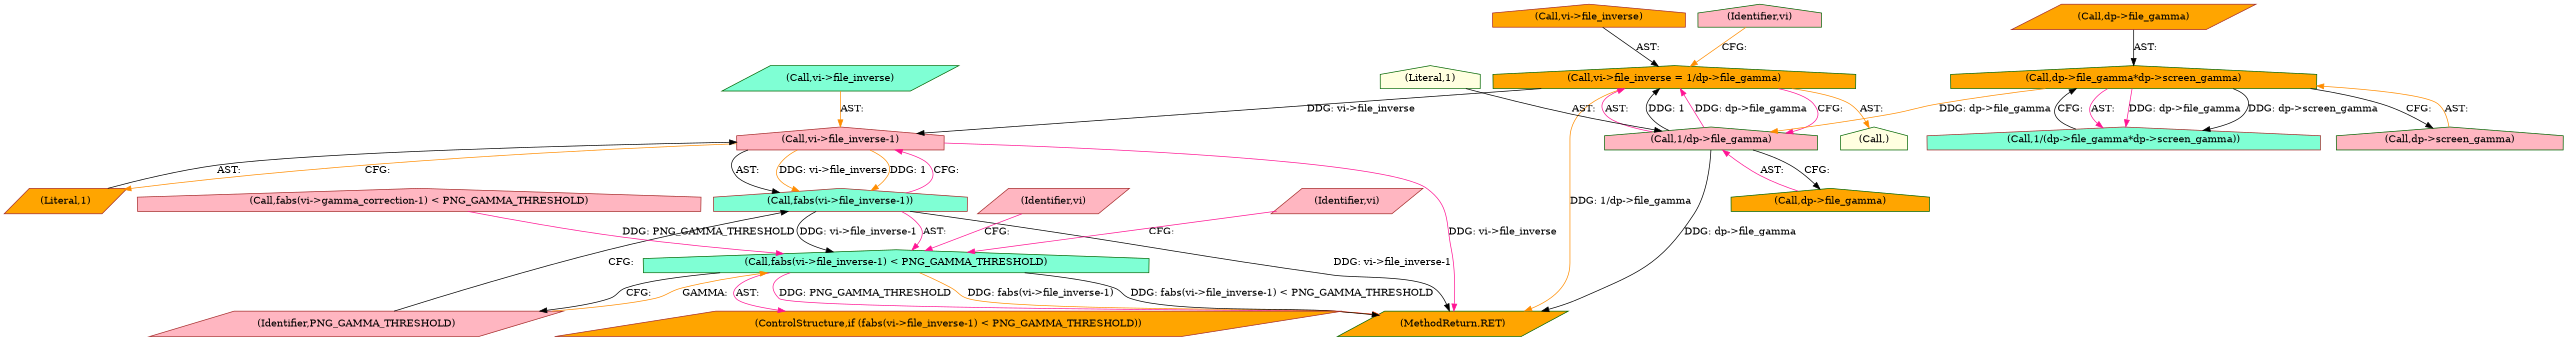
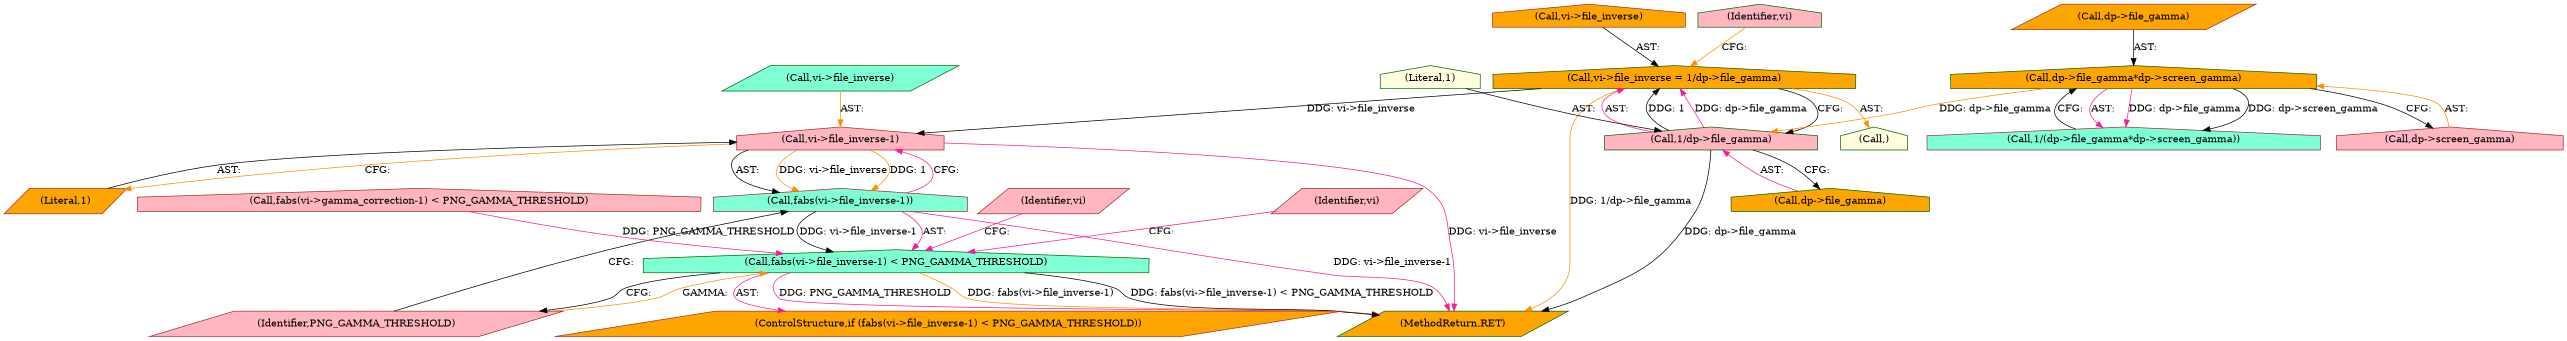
edge "(Call,vi->file_inverse = 1/dp->file_gamma)" -> "(Call,1/dp->file_gamma)": color deeppink -> black
node "(Call,dp->screen_gamma)": color darkgreen -> brown
edge "(Call,fabs(vi->file_inverse-1))" -> "(MethodReturn,RET)": color black -> deeppink
